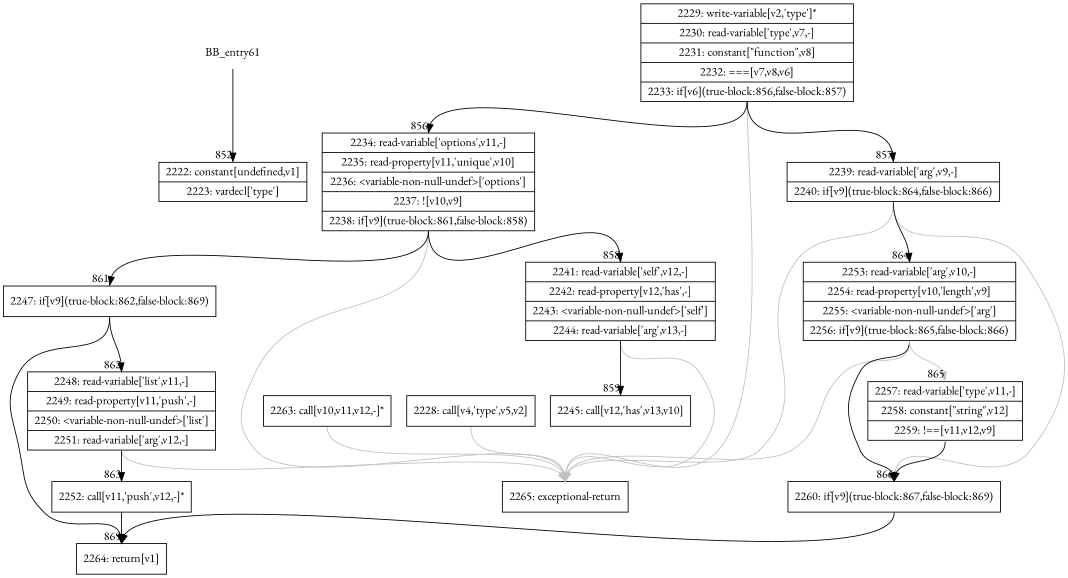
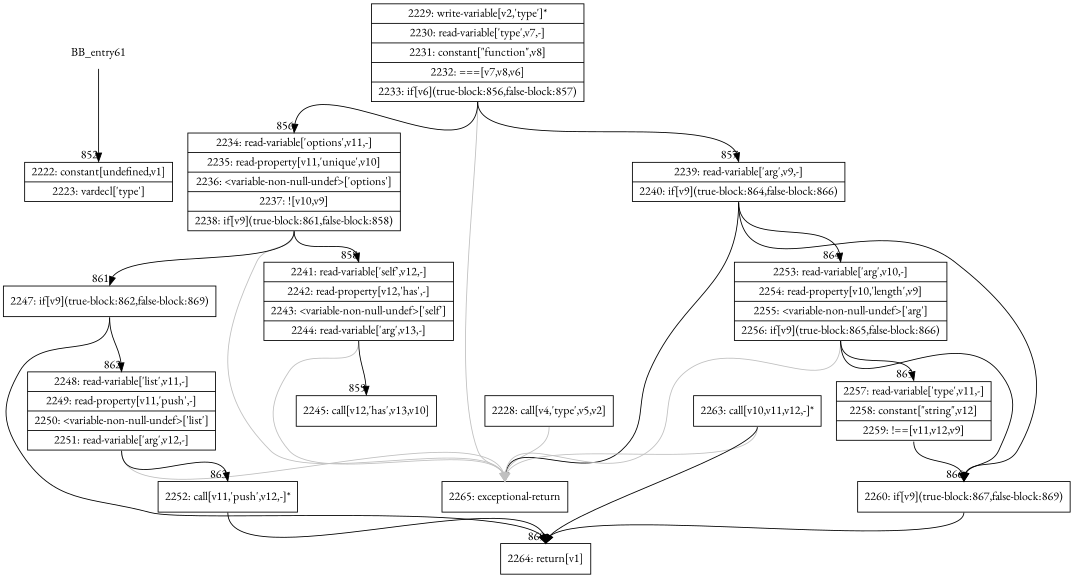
edge "2239: read-variable['arg',v9,-]" -> "2260: if[v9](true-block:867,false-block:869)": color gray -> black
edge "2253: read-variable['arg',v10,-]" -> "2257: read-variable['type',v11,-]": color gray -> black
edge "2239: read-variable['arg',v9,-]" -> "2265: exceptional-return": color gray -> black
edge "2263: call[v10,v11,v12,-]*" -> "2264: return[v1]": added
